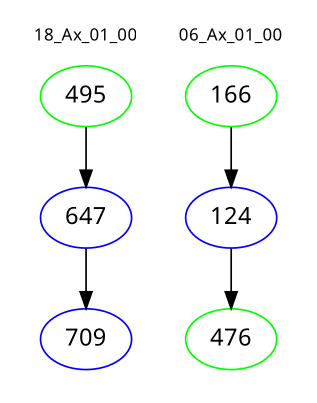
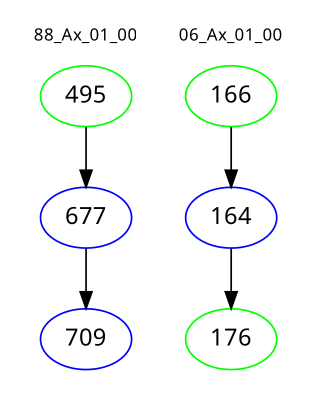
cluster "18_Ax_01_00": label "18_Ax_01_00" -> "88_Ax_01_00"
node "647": label "647" -> "677"
node "124": label "124" -> "164"
node "476": label "476" -> "176"
